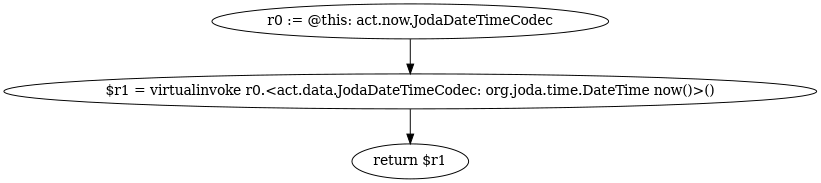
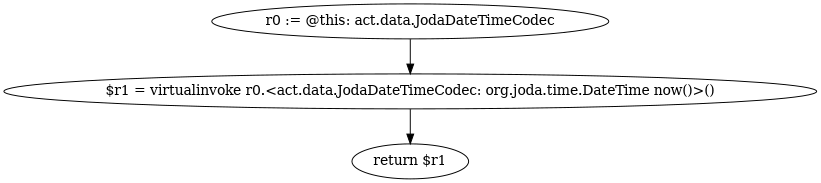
node "r0 := @this: act.now.JodaDateTimeCodec": label "r0 := @this: act.now.JodaDateTimeCodec" -> "r0 := @this: act.data.JodaDateTimeCodec"
